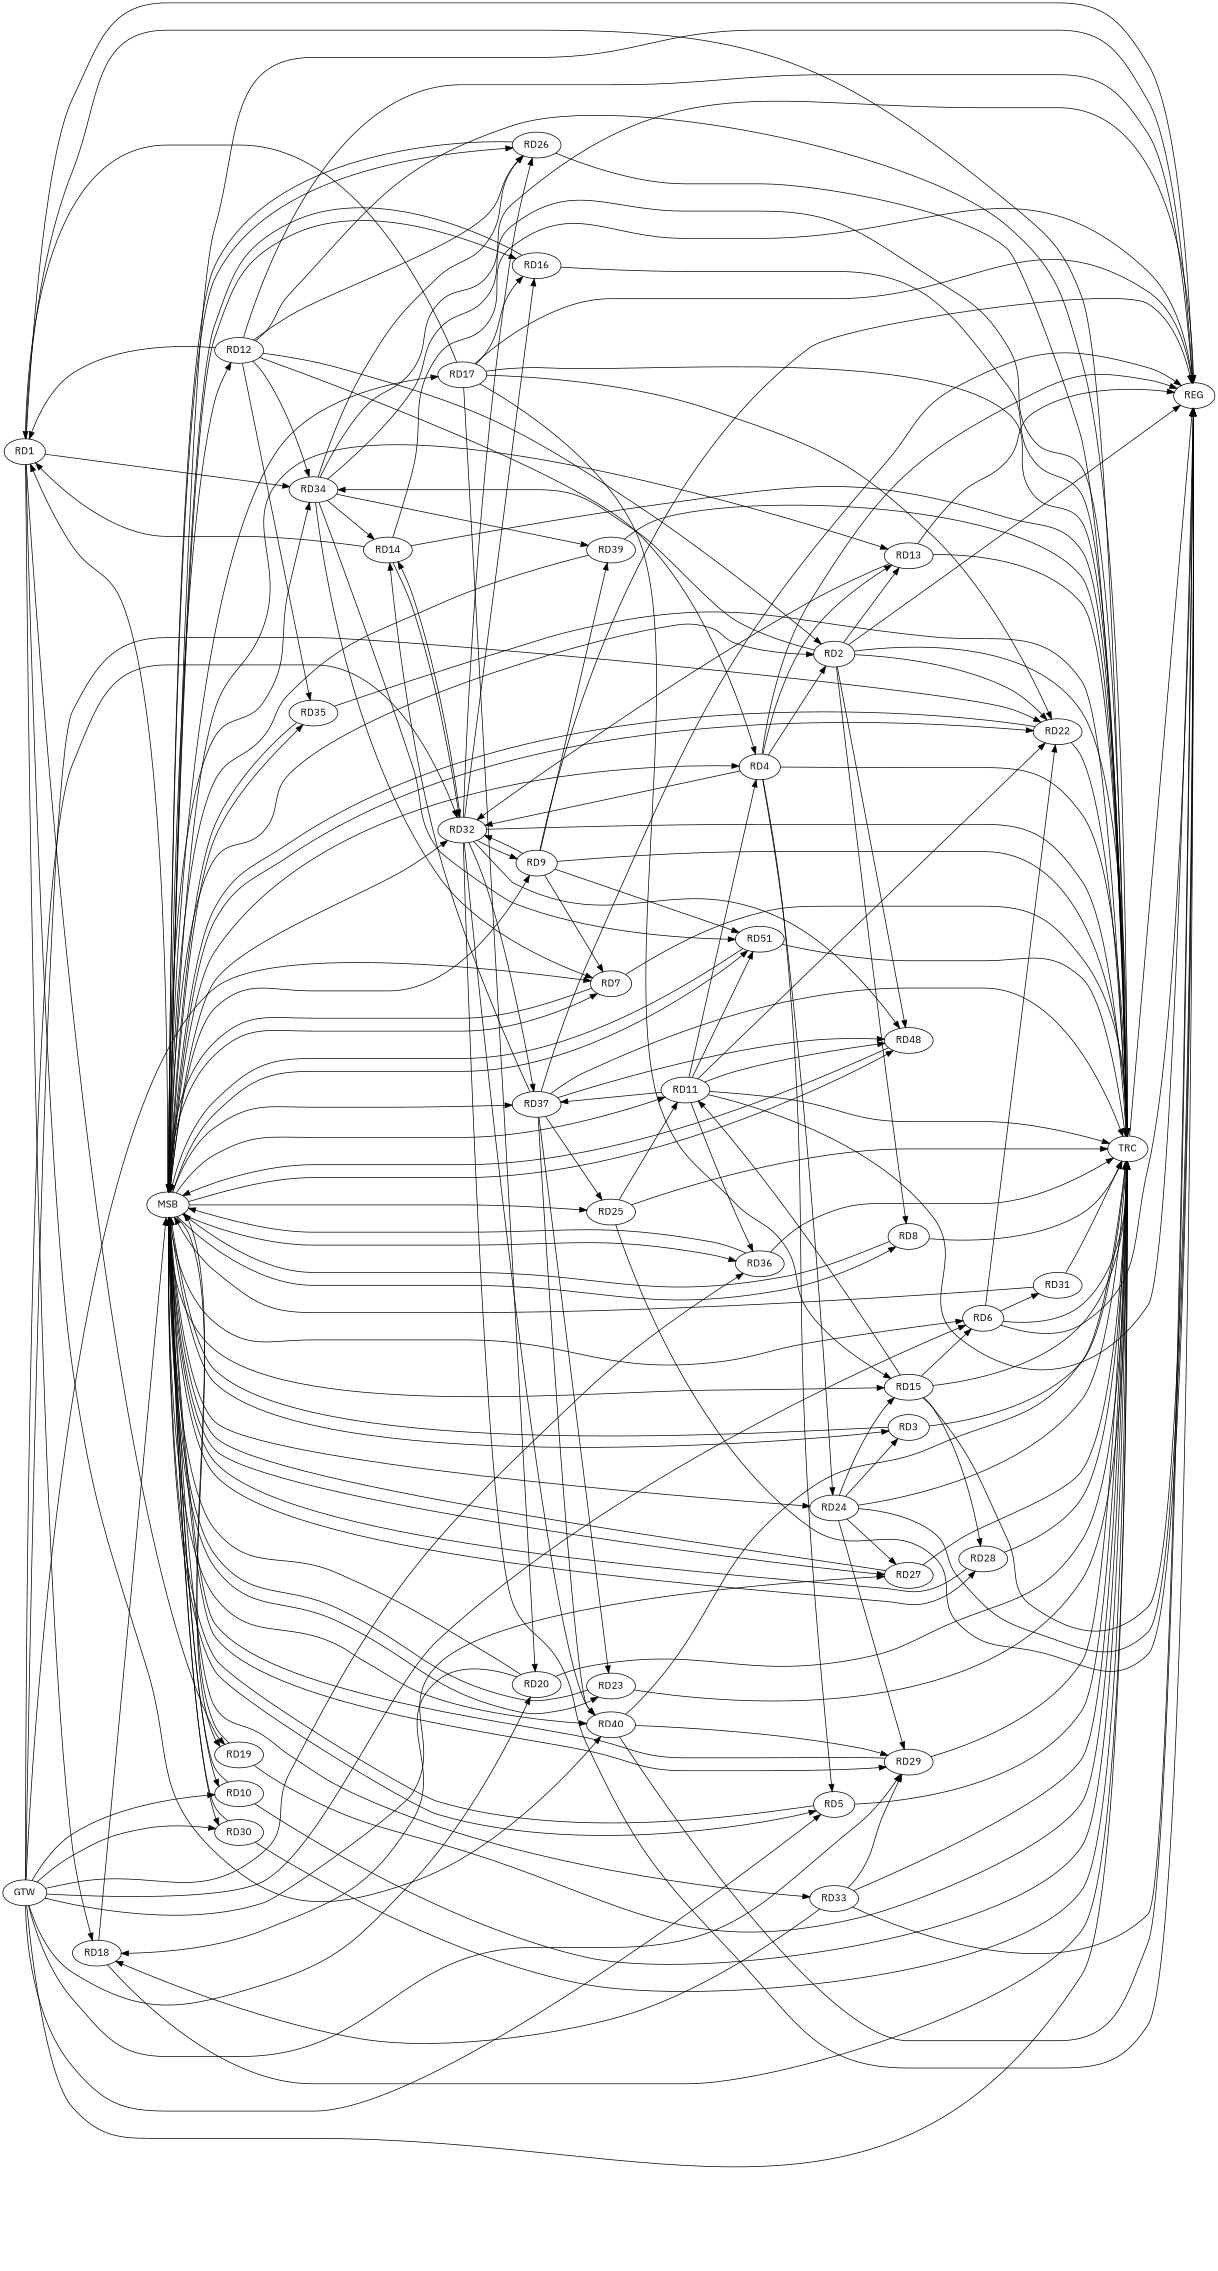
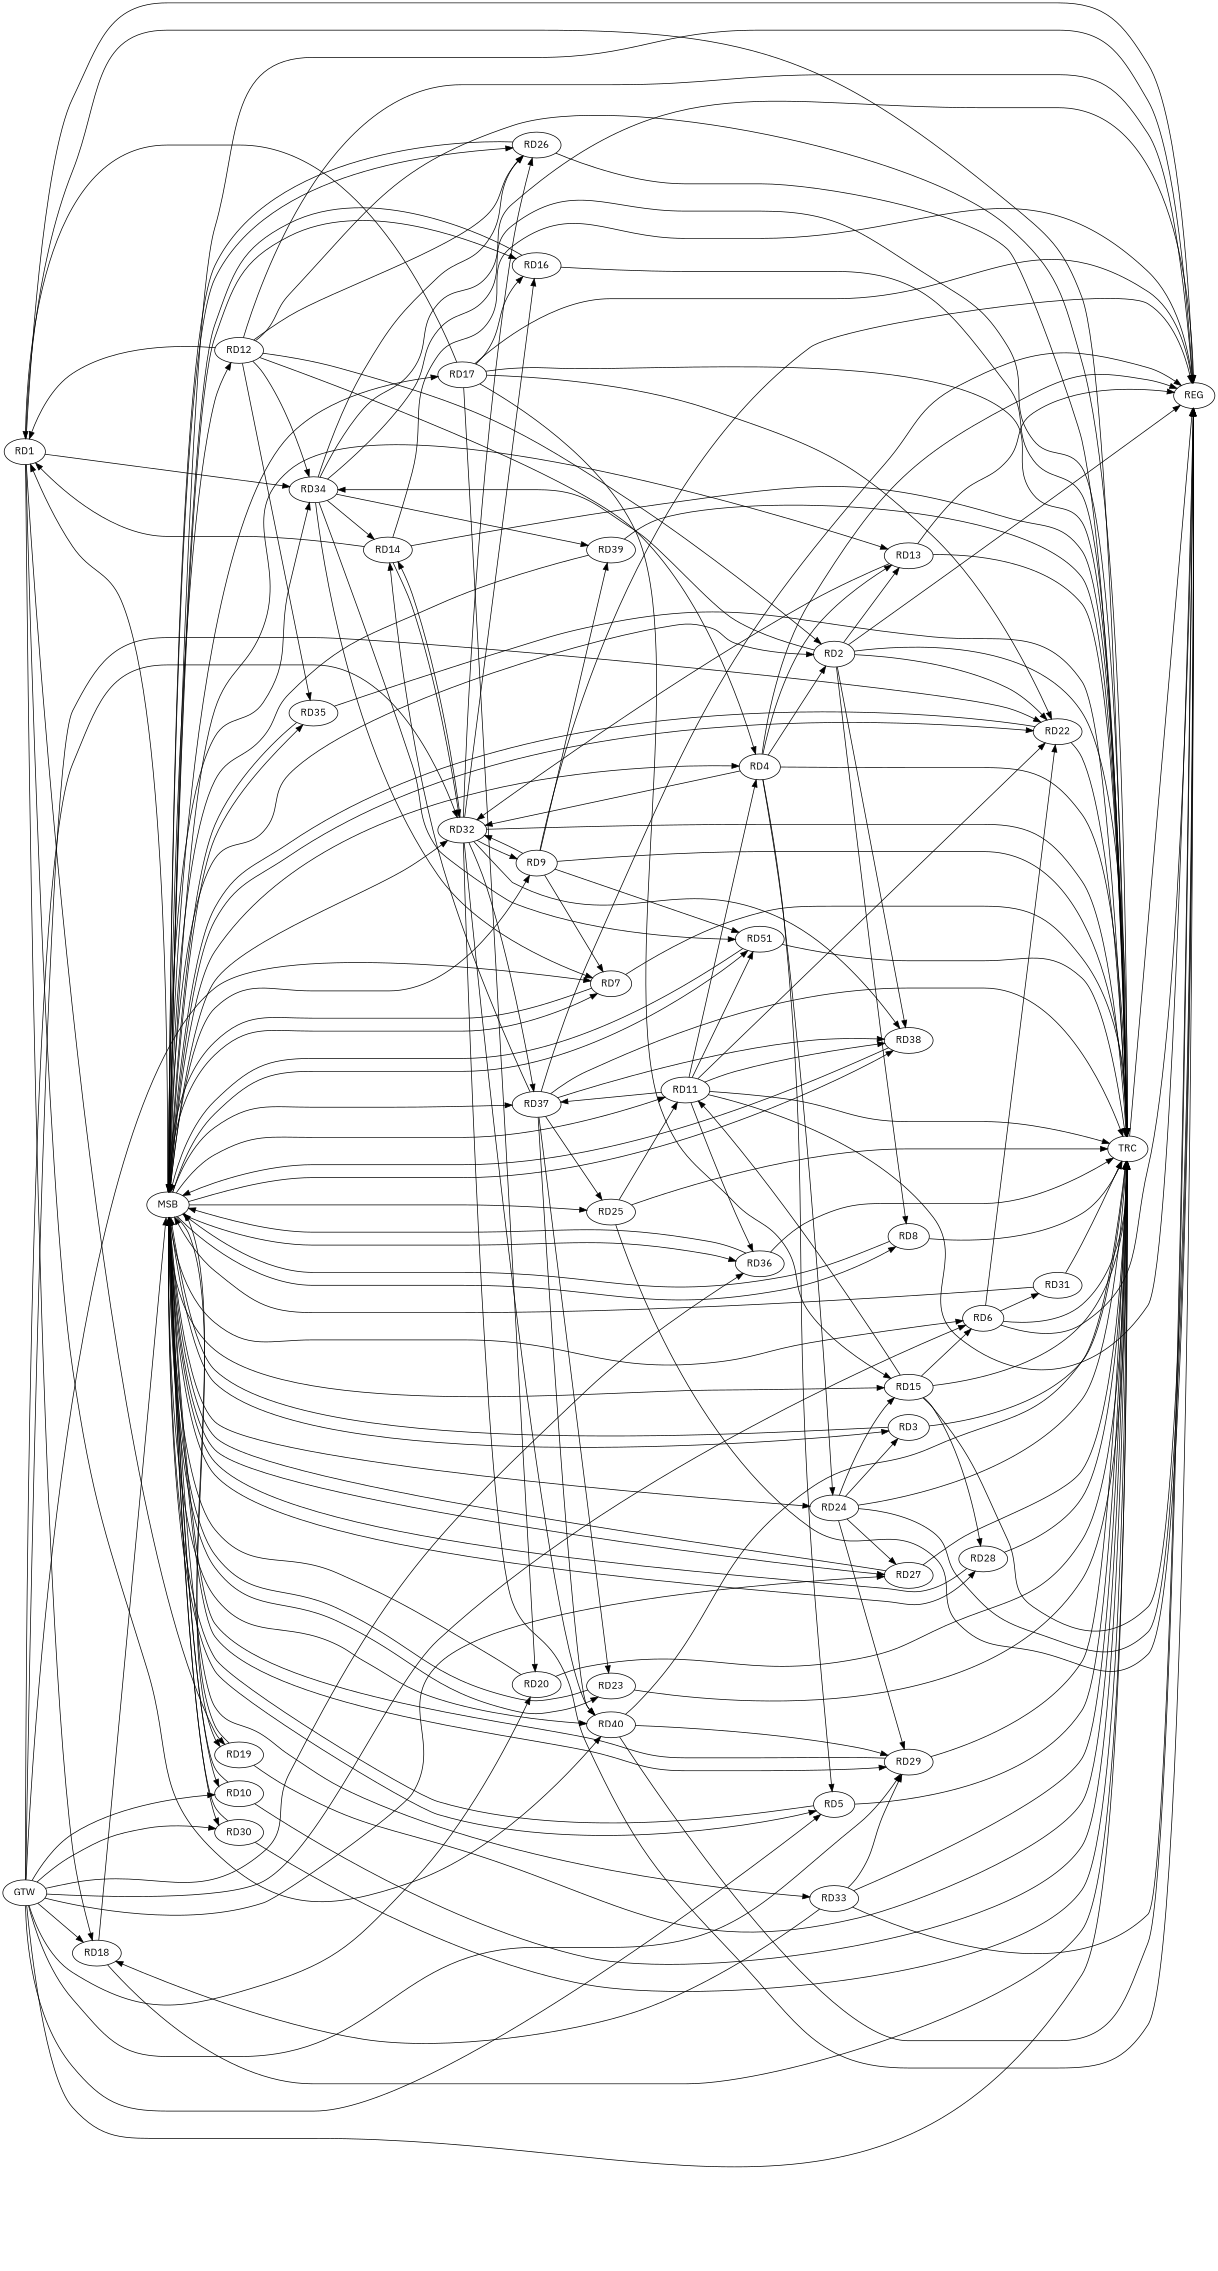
node "RD48": label "RD48" -> "RD38"
edge "RD20" -> "RD18": now "GTW" -> "RD18"
